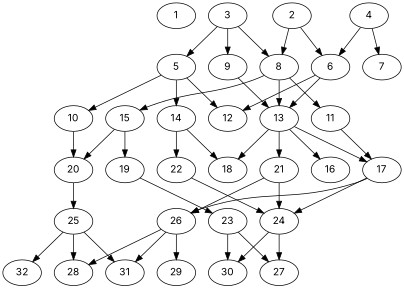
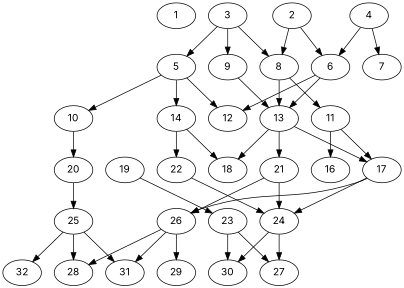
node "15": removed
edge "13" -> "16": now "11" -> "16"
